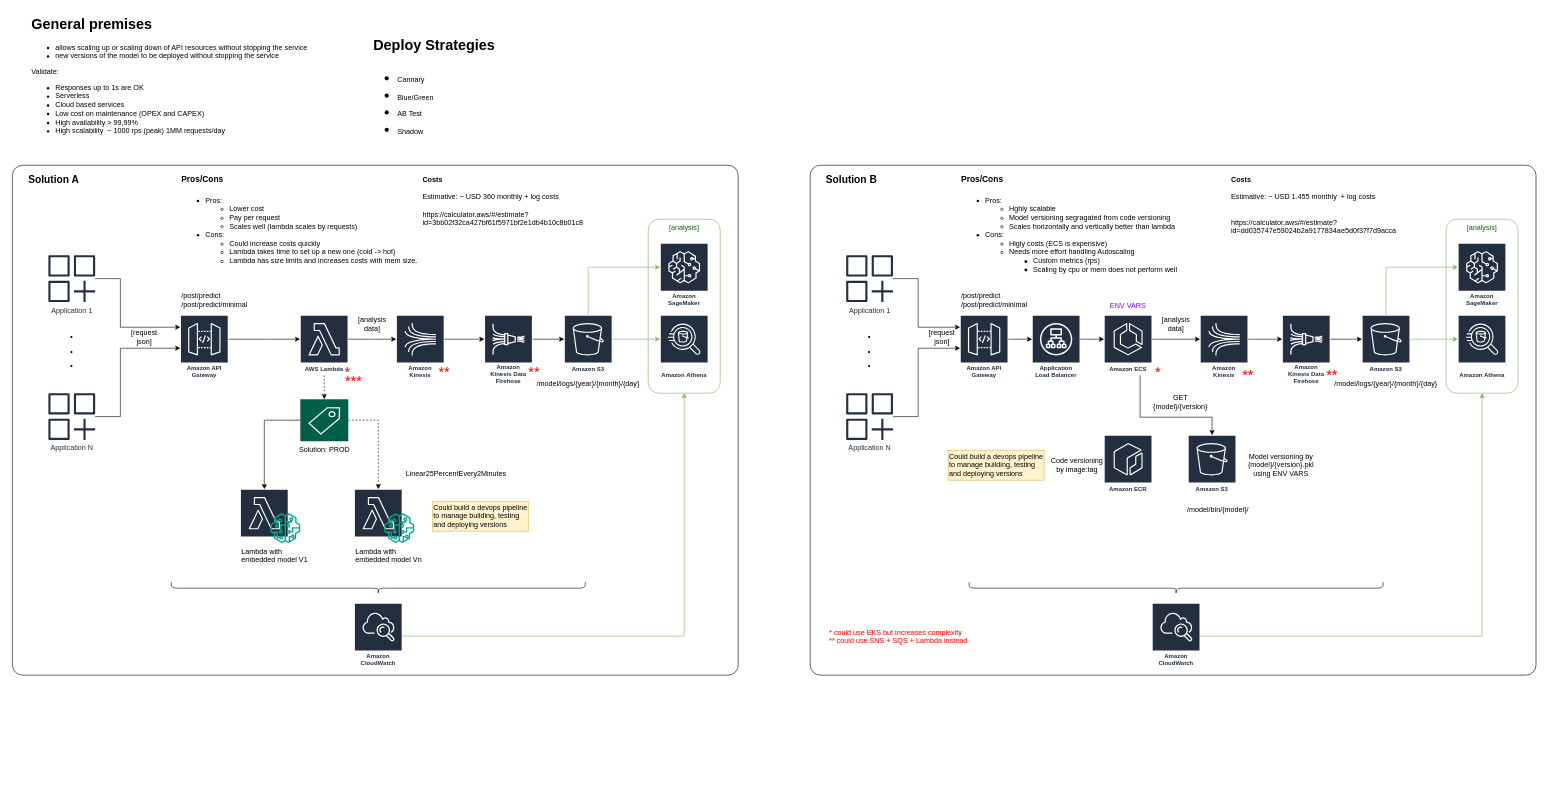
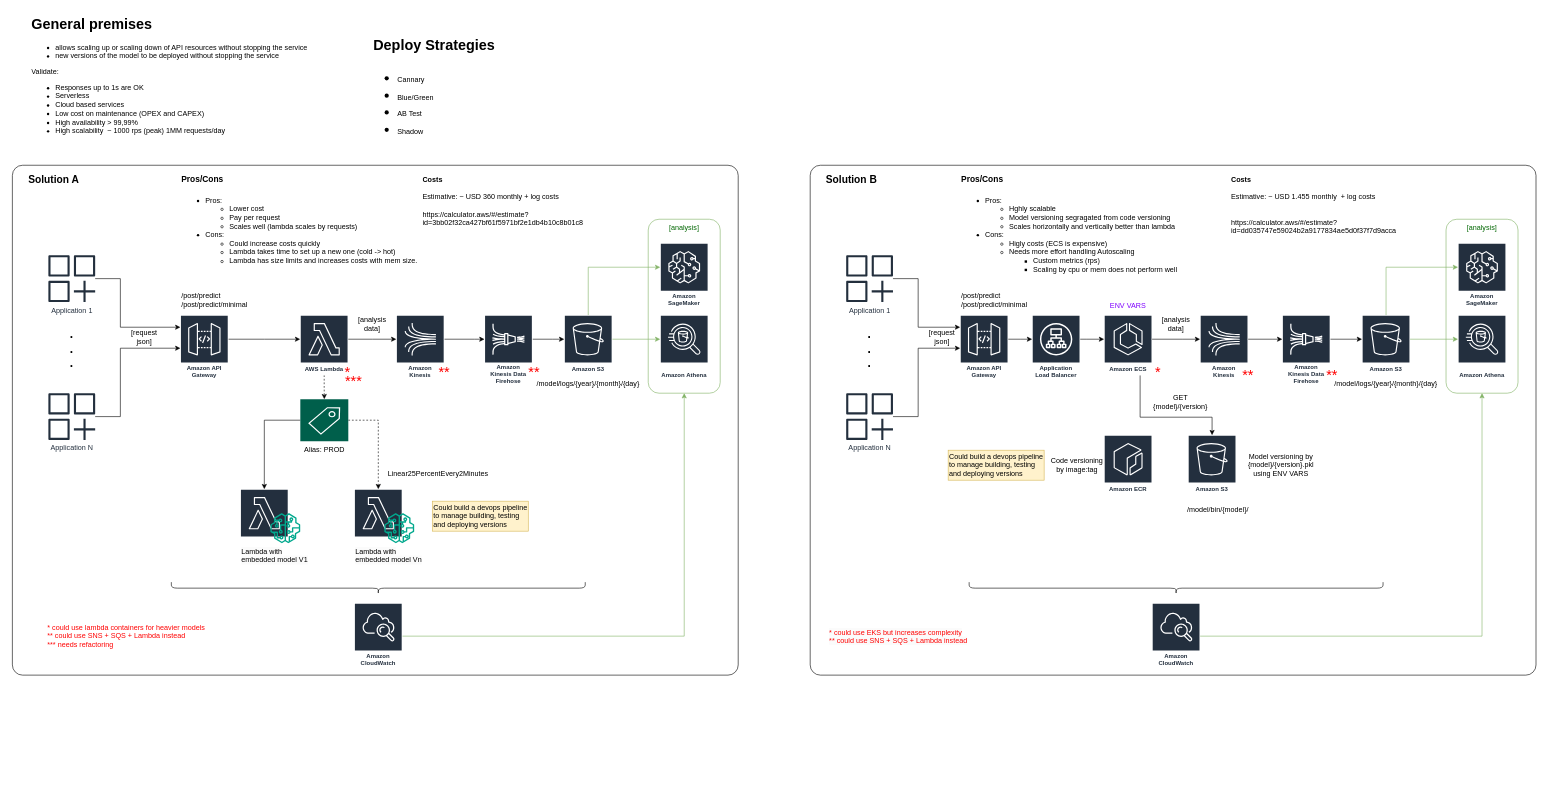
node "Solution: PROD": label "Solution: PROD" -> "Alias: PROD"
node "Linear25PercentEvery2Minutes": moved (456, 474) -> (438, 474)
node "* could use lambda containers for heavier models ** could use SNS + SQS + Lambda instead *** needs refactoring": added
